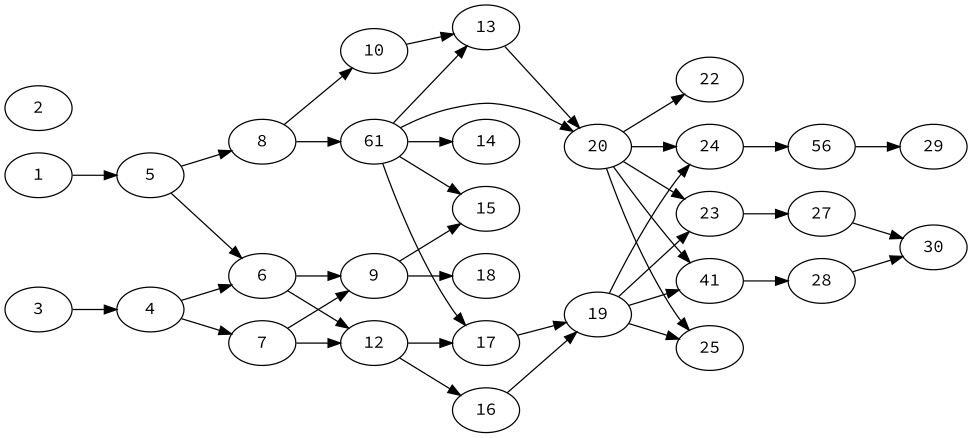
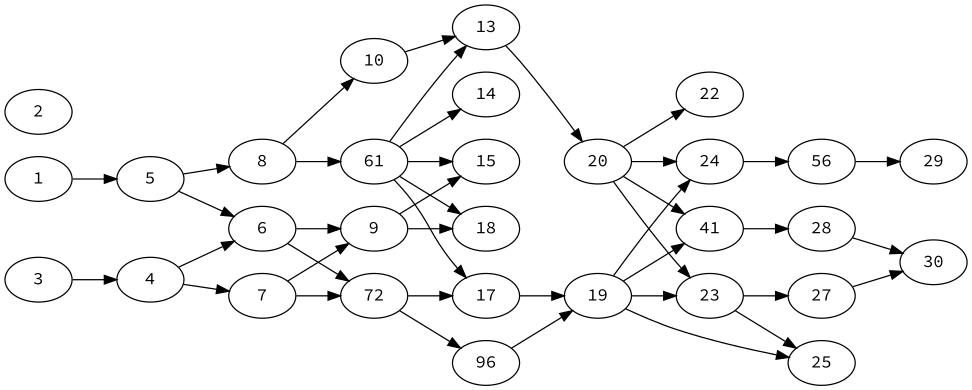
edge "61" -> "20": now "61" -> "18"
edge "20" -> "25": now "23" -> "25"
node "12": label "12" -> "72"
node "16": label "16" -> "96"
